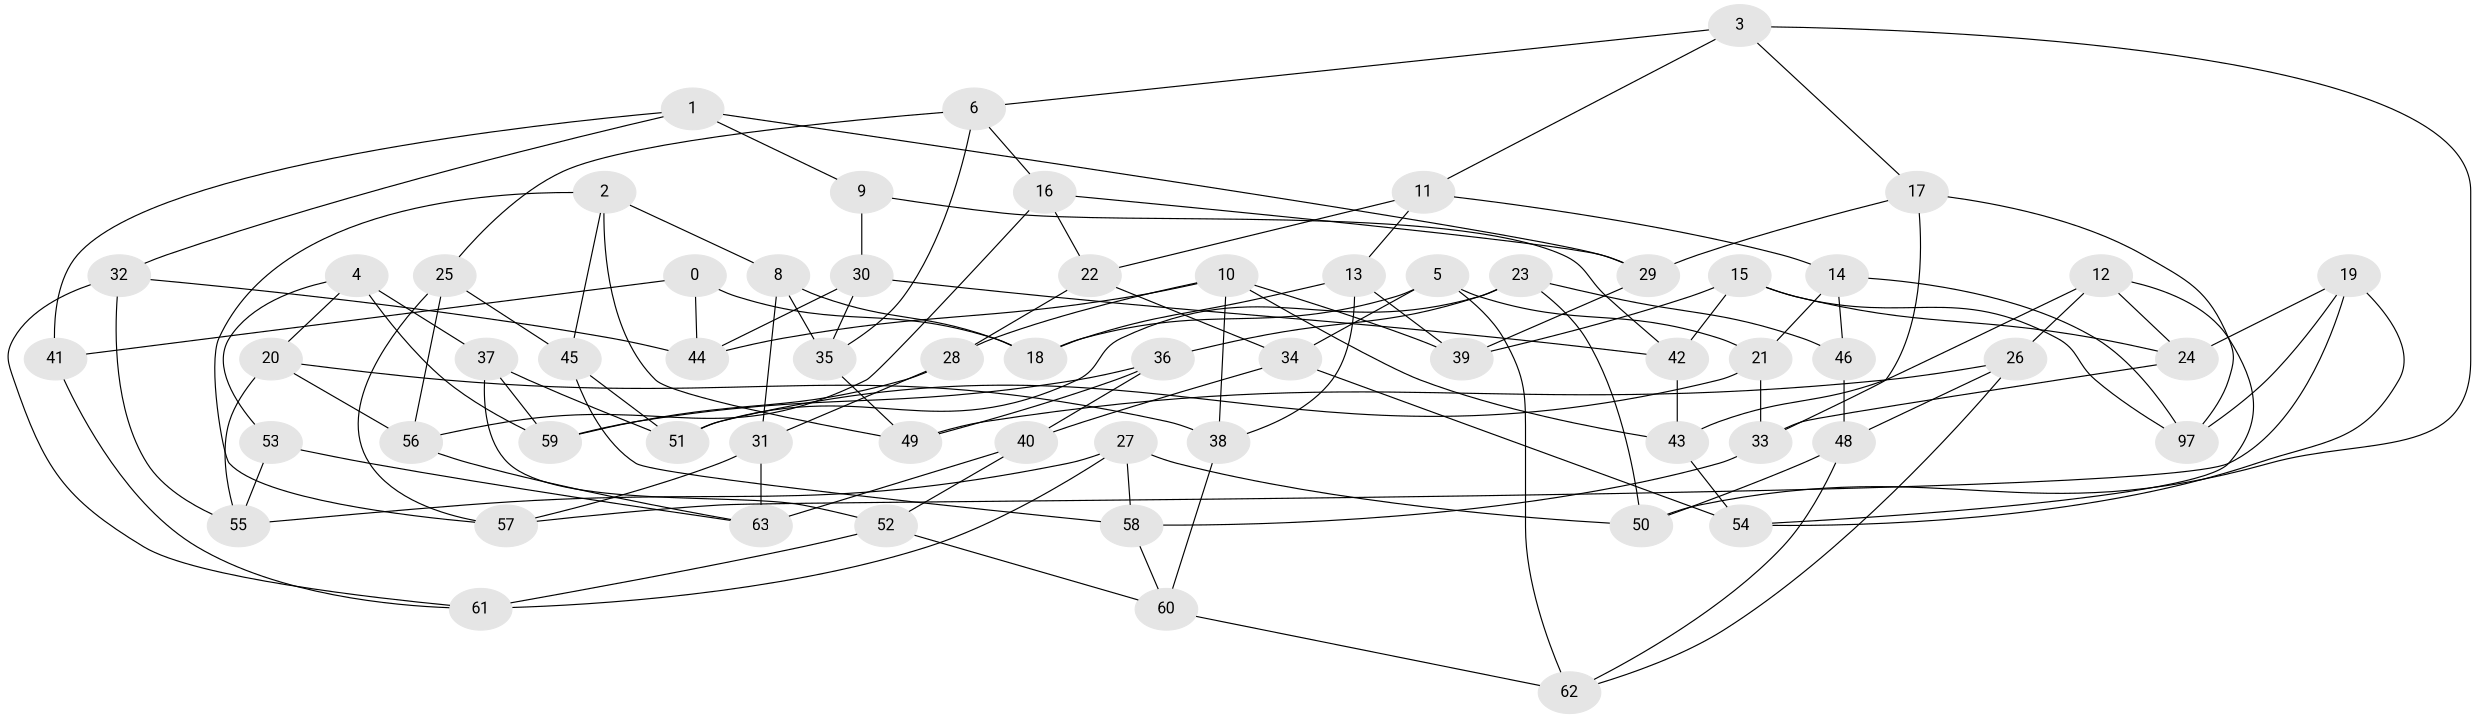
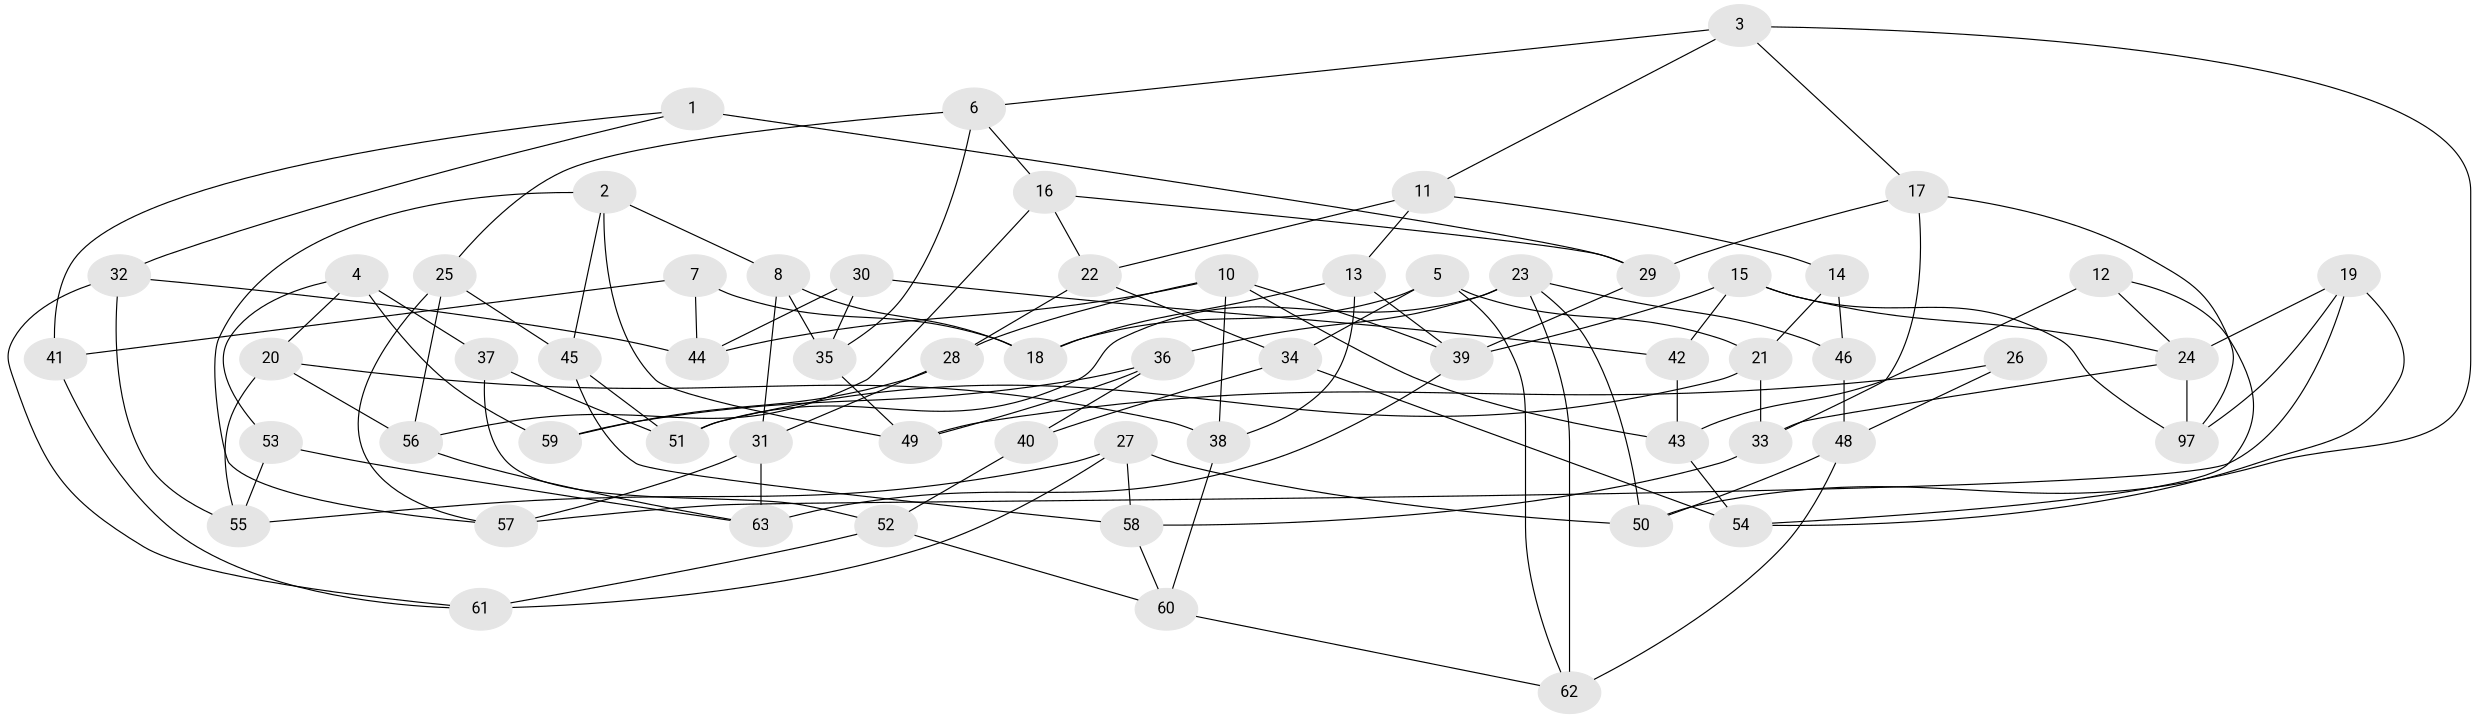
node "9": removed
node "0": label "0" -> "7"
edge "14" -- "97": now "24" -- "97"
edge "12" -- "26": removed
edge "37" -- "59": removed
edge "40" -- "63": now "39" -- "63"
edge "26" -- "62": now "23" -- "62"
